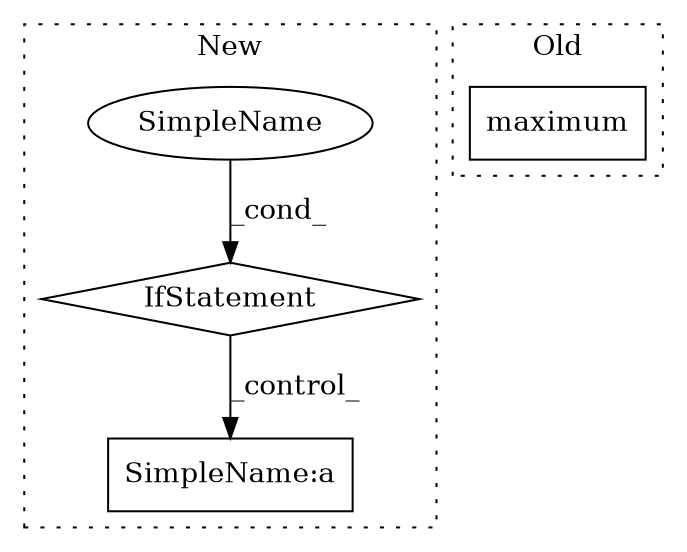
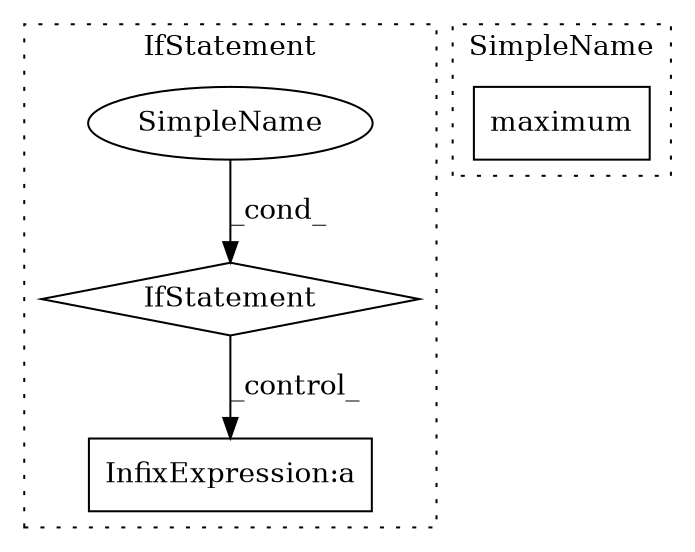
cluster "New": label "New" -> "IfStatement"
cluster "Old": label "Old" -> "SimpleName"
node "SimpleName:a": label "SimpleName:a" -> "InfixExpression:a"
